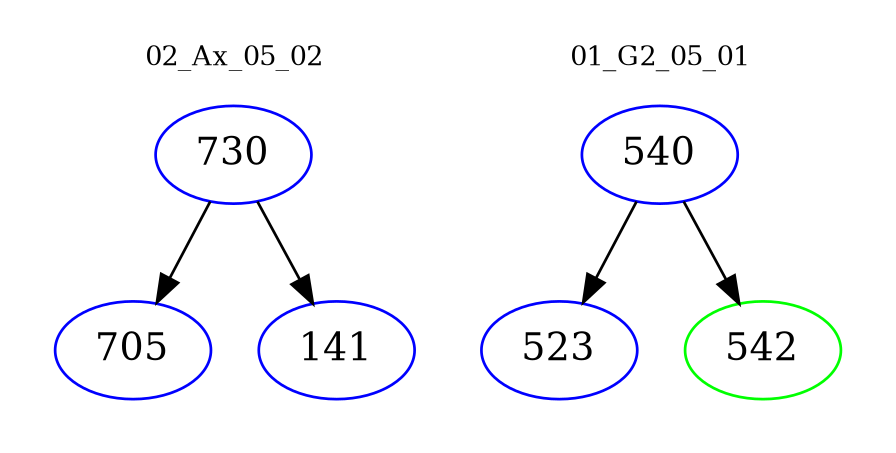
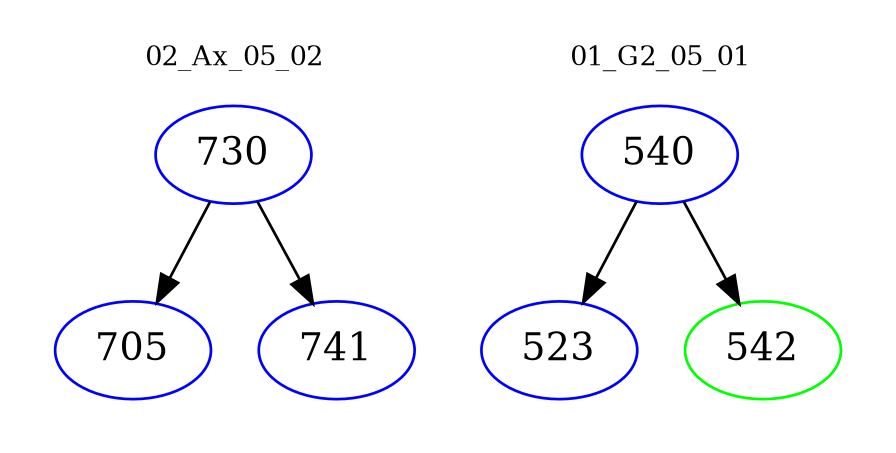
node "141": label "141" -> "741"
